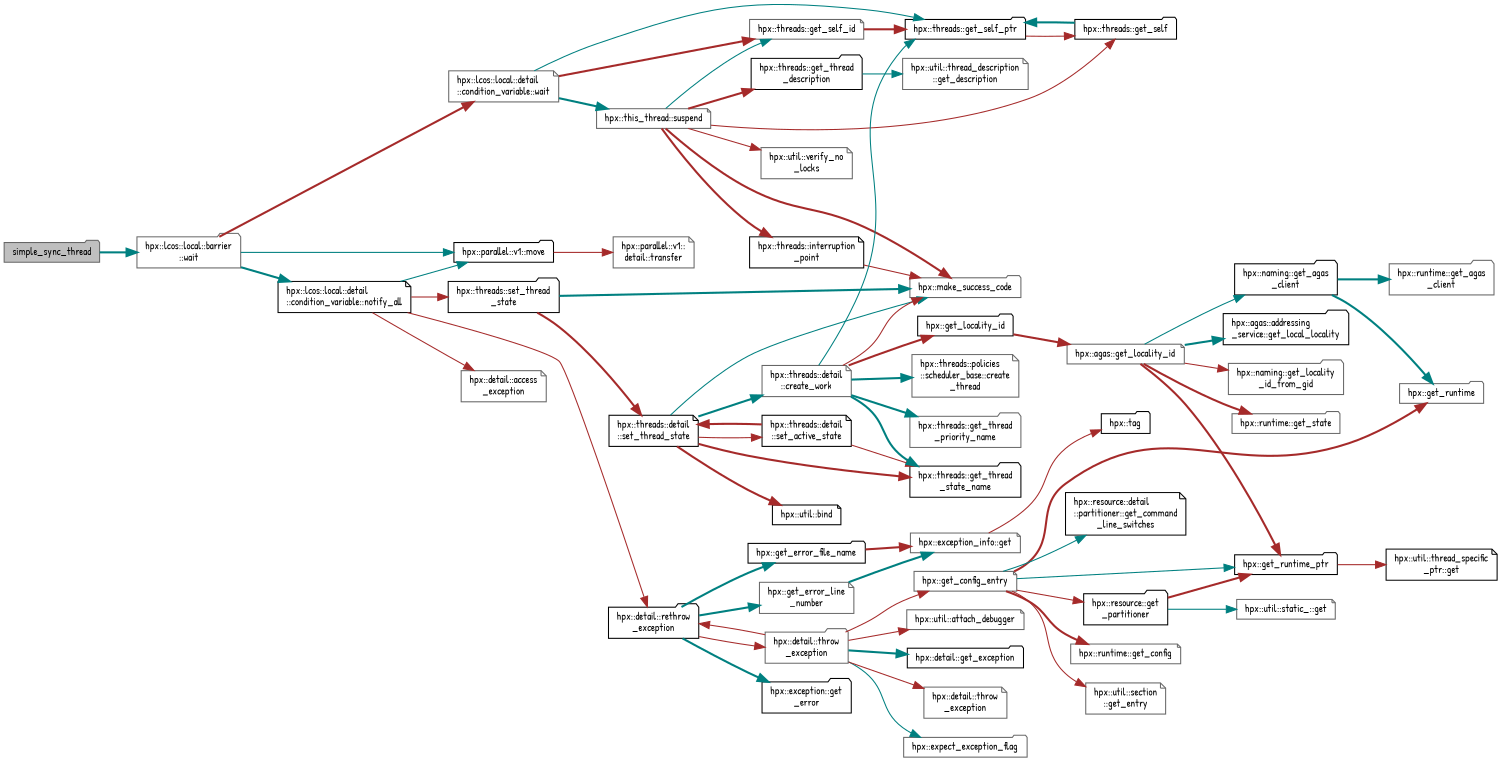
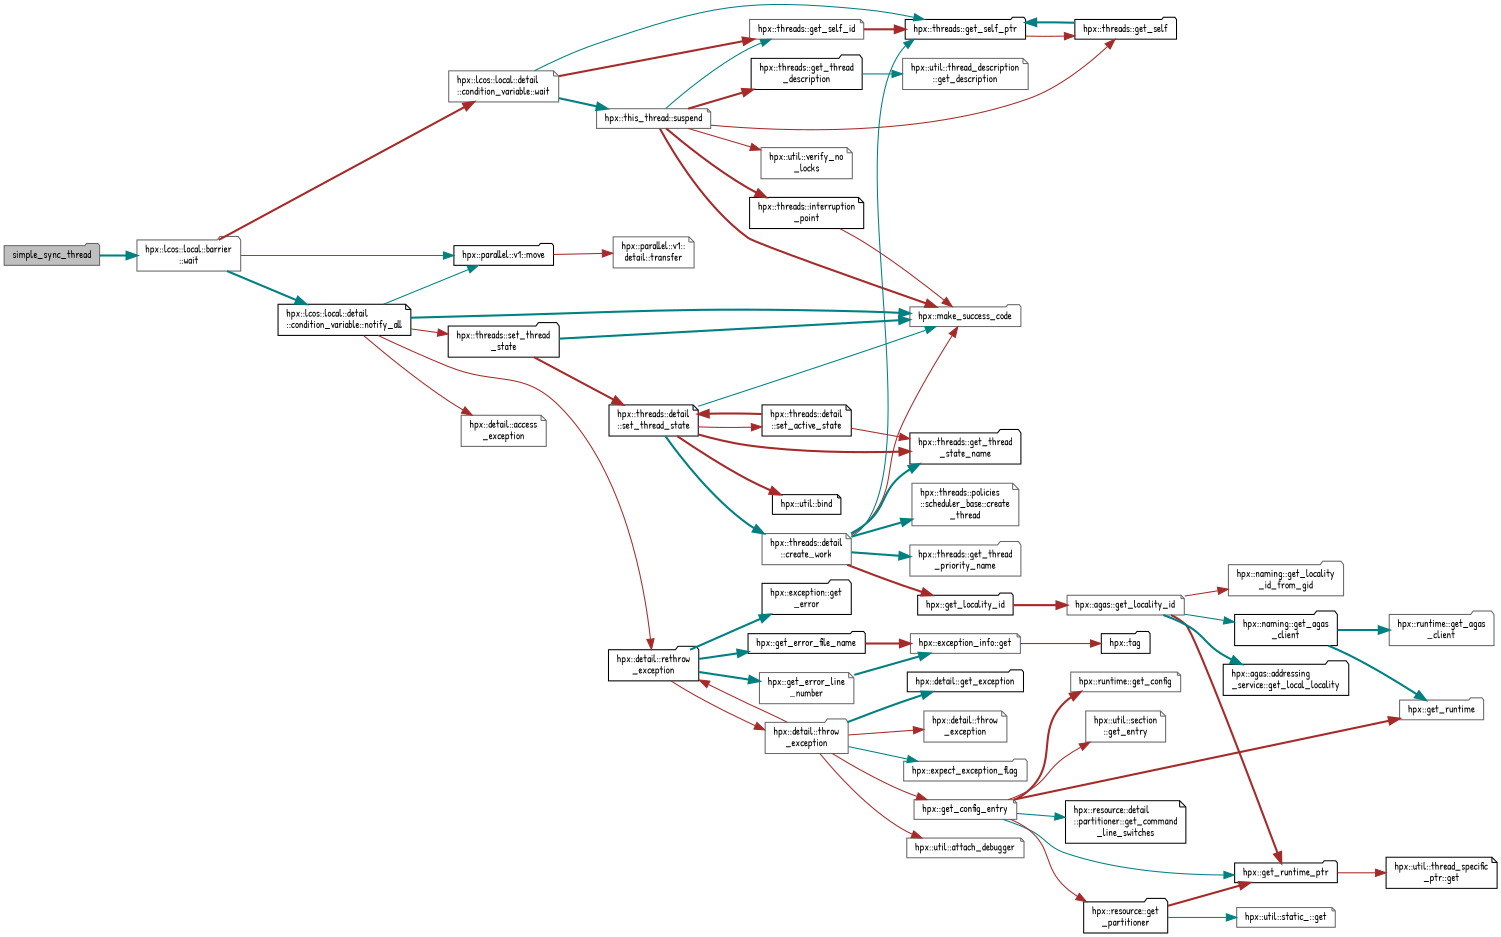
edge "hpx::lcos::local::detail ::condition_variable::notify_all" -> "hpx::make_success_code": added
node "hpx::runtime::get_state": removed
